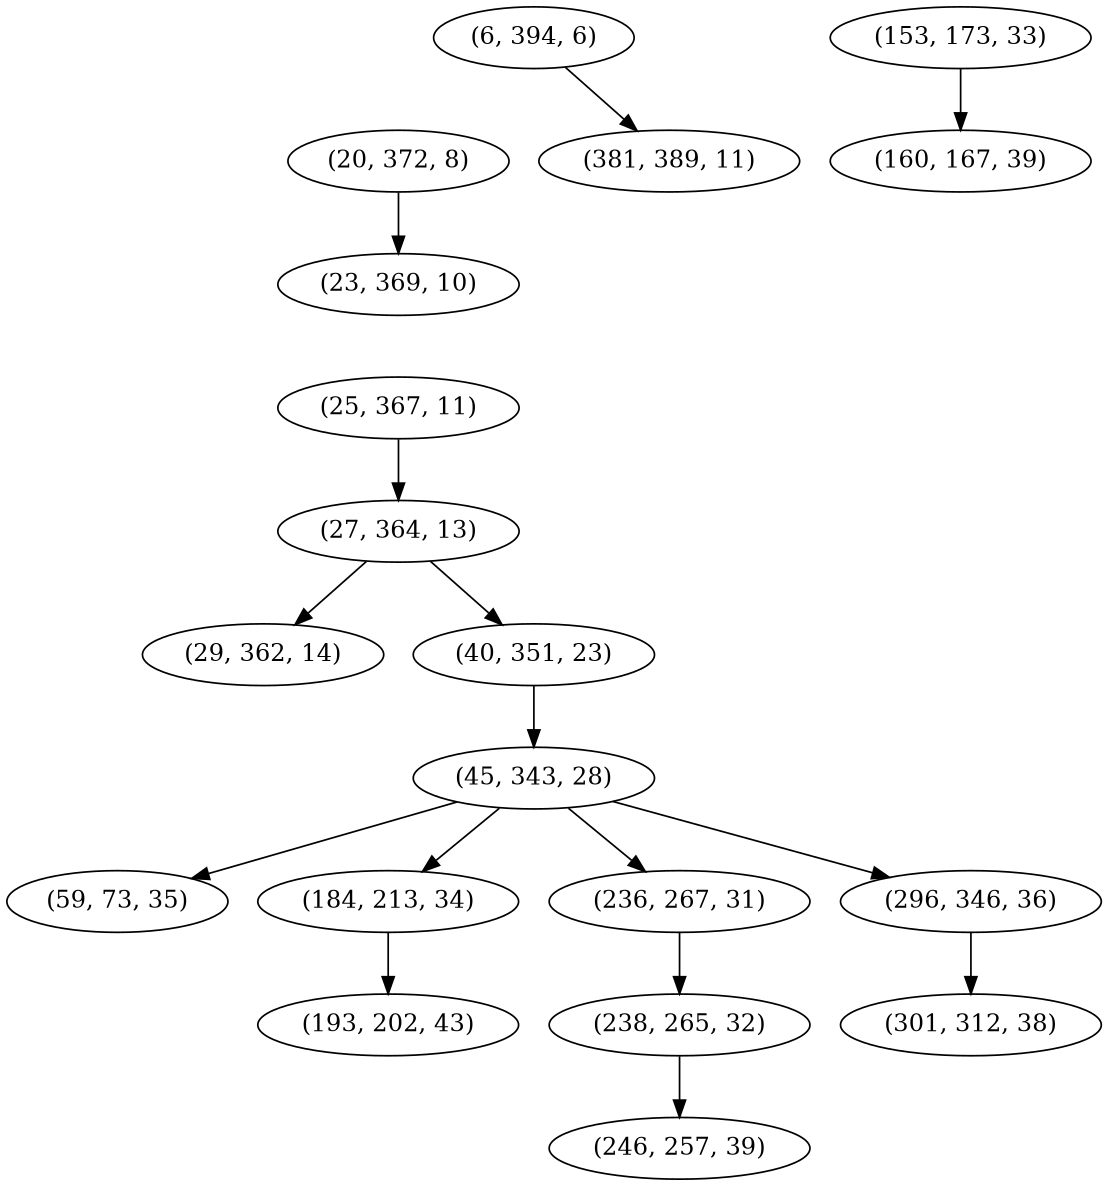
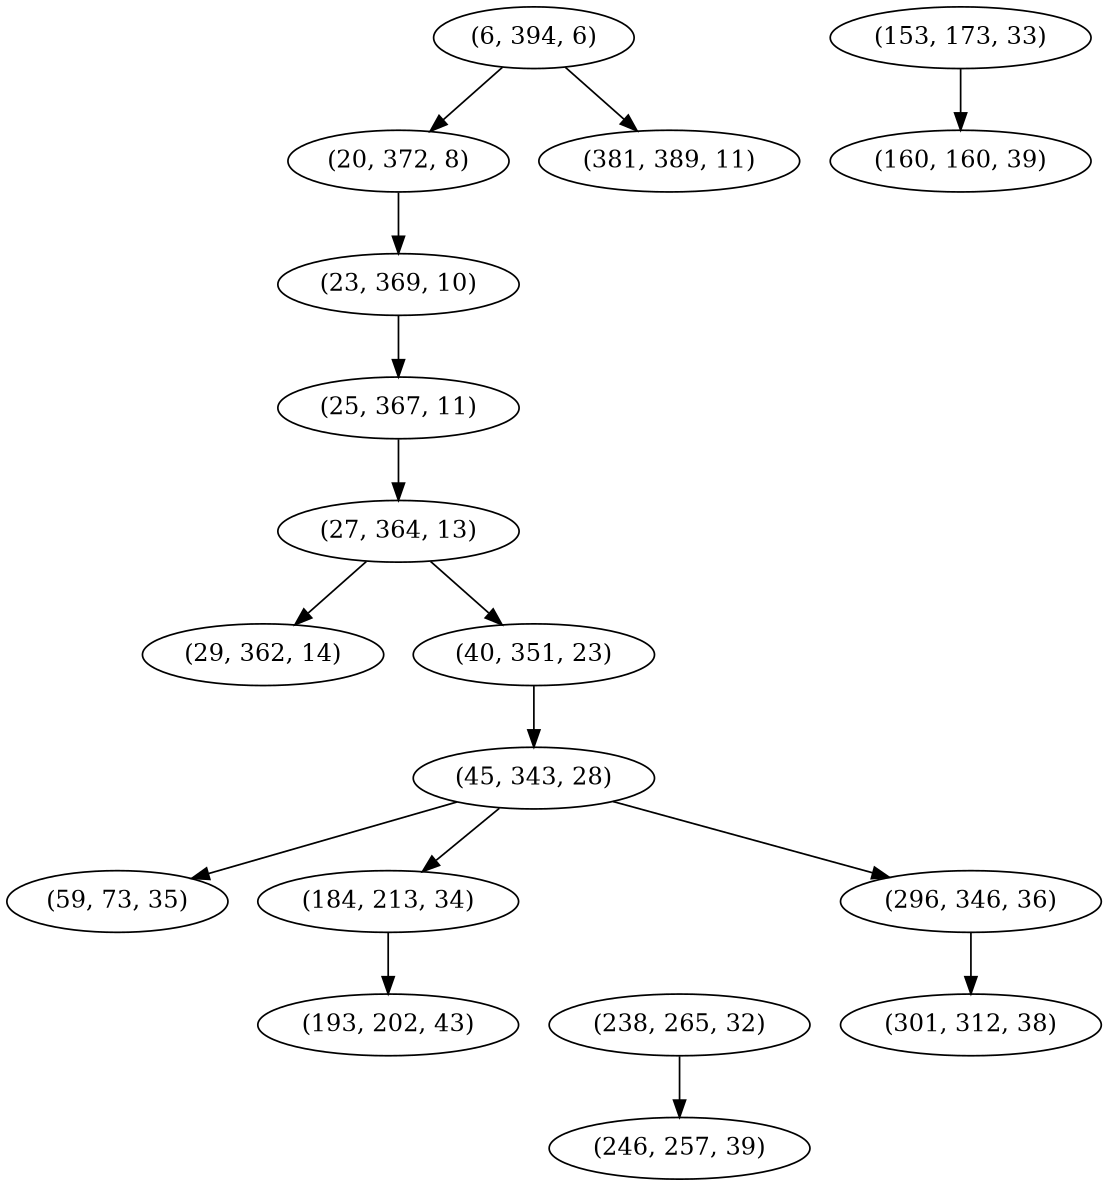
edge "(6, 394, 6)" -> "(20, 372, 8)": added
node "(160, 167, 39)": label "(160, 167, 39)" -> "(160, 160, 39)"
edge "(23, 369, 10)" -> "(25, 367, 11)": added
node "(236, 267, 31)": removed
